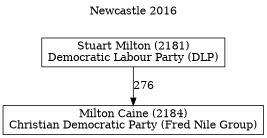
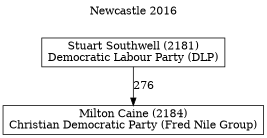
node "Stuart Milton (2181) Democratic Labour Party (DLP)": label "Stuart Milton (2181) Democratic Labour Party (DLP)" -> "Stuart Southwell (2181) Democratic Labour Party (DLP)"
